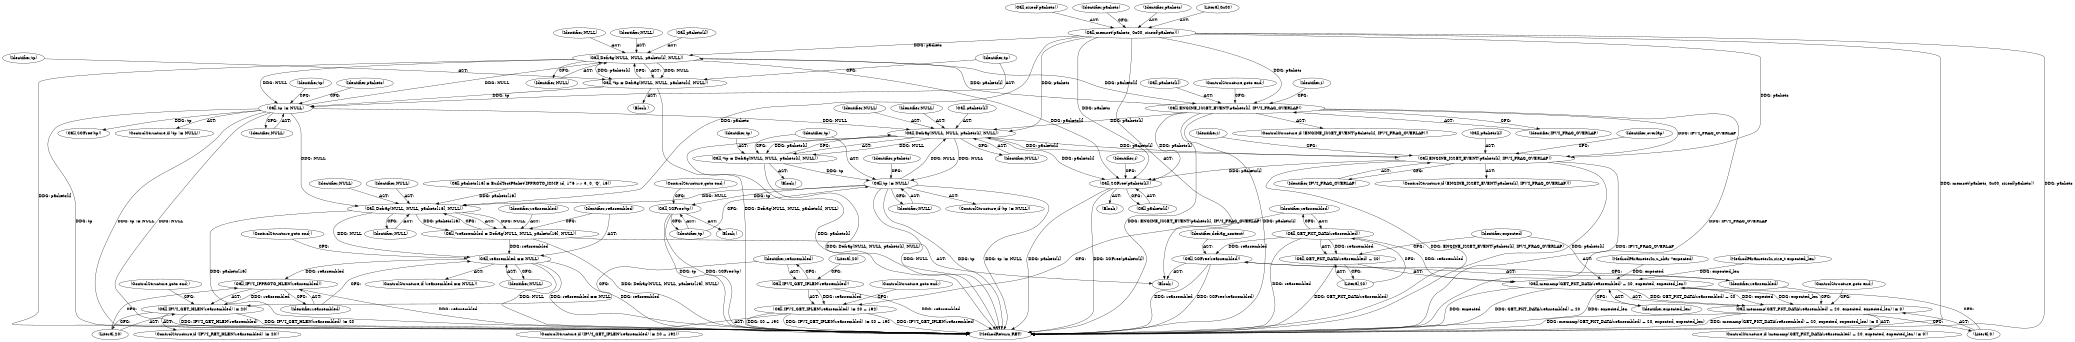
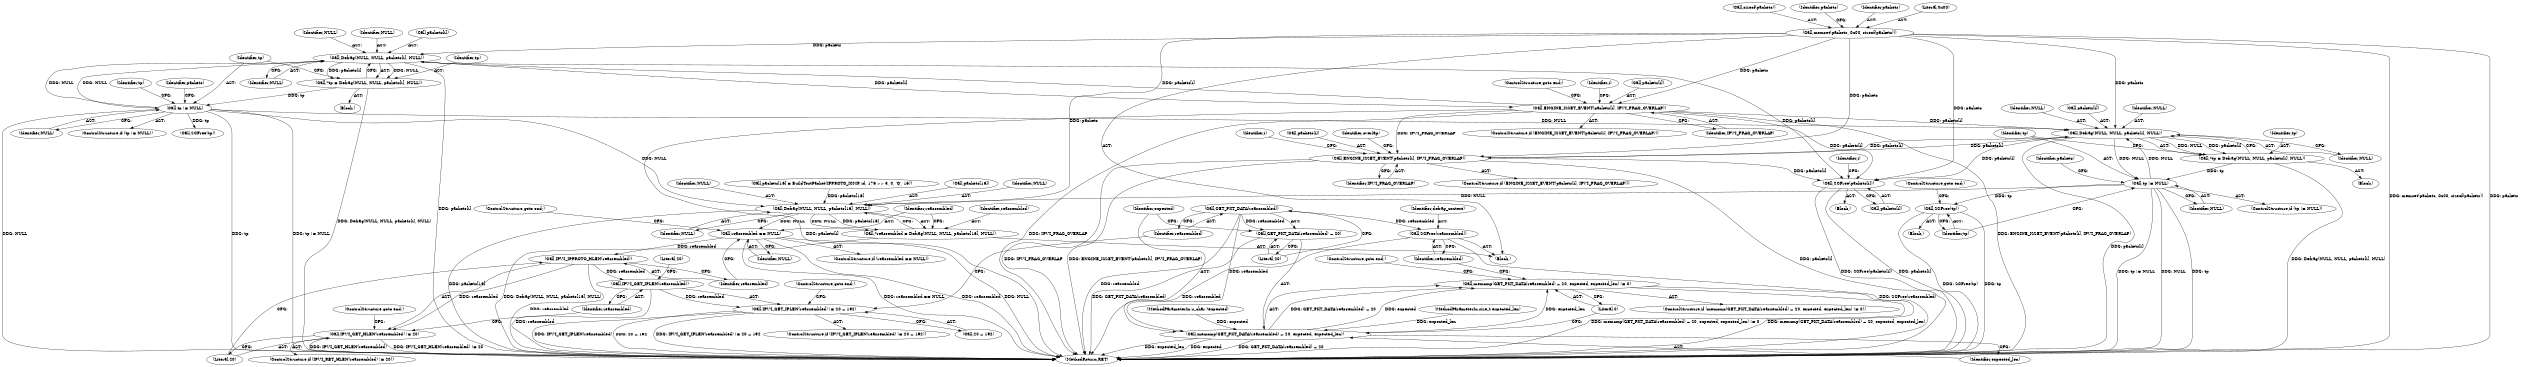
node "(Call,packets[16])": added
edge "(Call,*reassembled = Defrag(NULL, NULL, packets[16], NULL))" -> "(Call,reassembled == NULL)": removed, label "DDG: reassembled"
edge "(Call,IPV4_IPPROTO_HLEN(reassembled))" -> "(Call,IPV4_GET_IPLEN(reassembled))": added, label "DDG: reassembled"
node "(Call,20 + 192)": added
